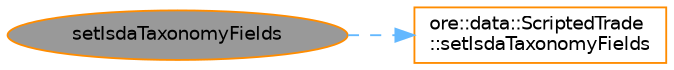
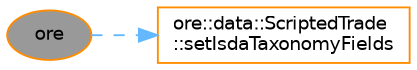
node "setIsdaTaxonomyFields": label "setIsdaTaxonomyFields" -> "ore"
